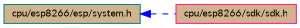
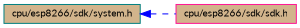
node "cpu/esp8266/esp/system.h": label "cpu/esp8266/esp/system.h" -> "cpu/esp8266/sdk/system.h"
